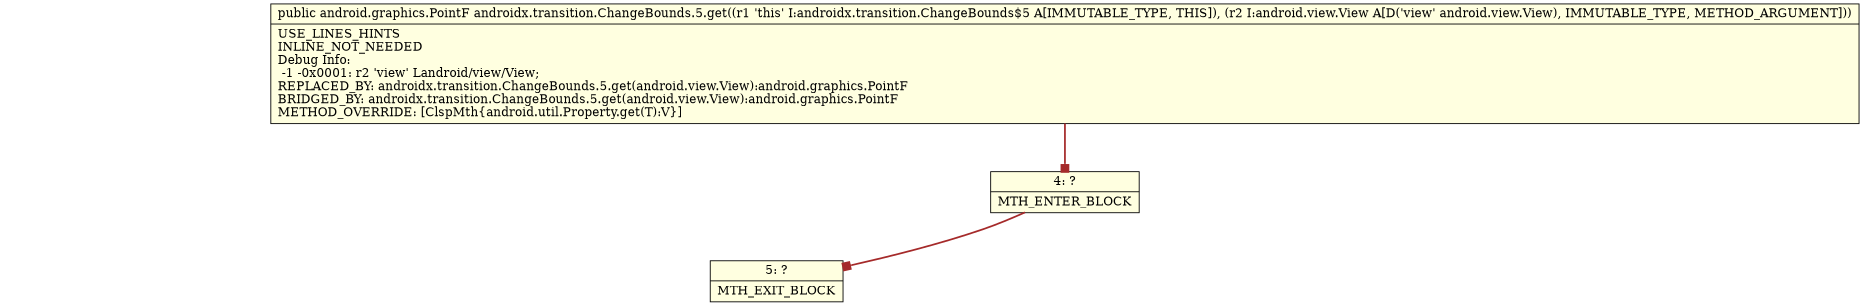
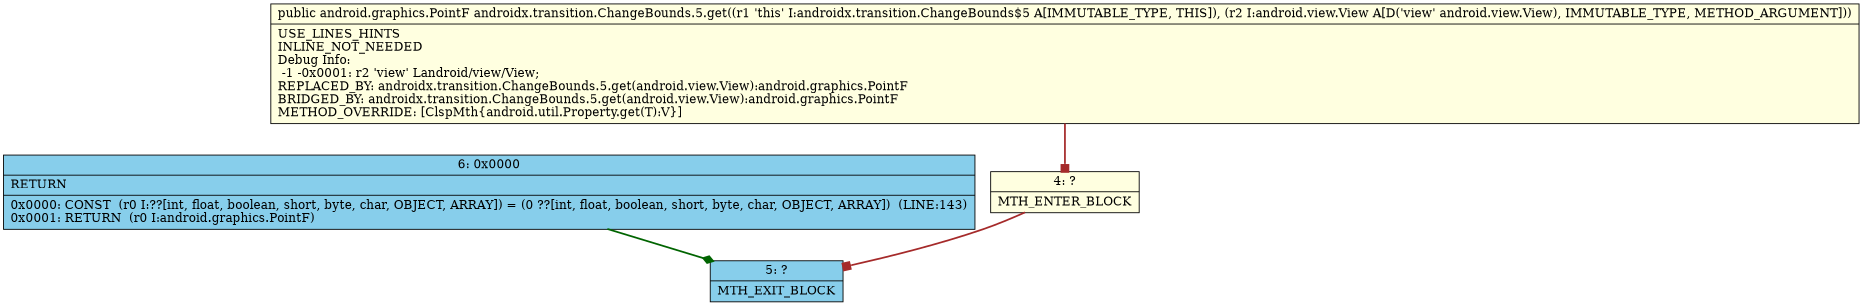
node "6: 0x0000": added
node "5: ?": fillcolor lightyellow -> skyblue
